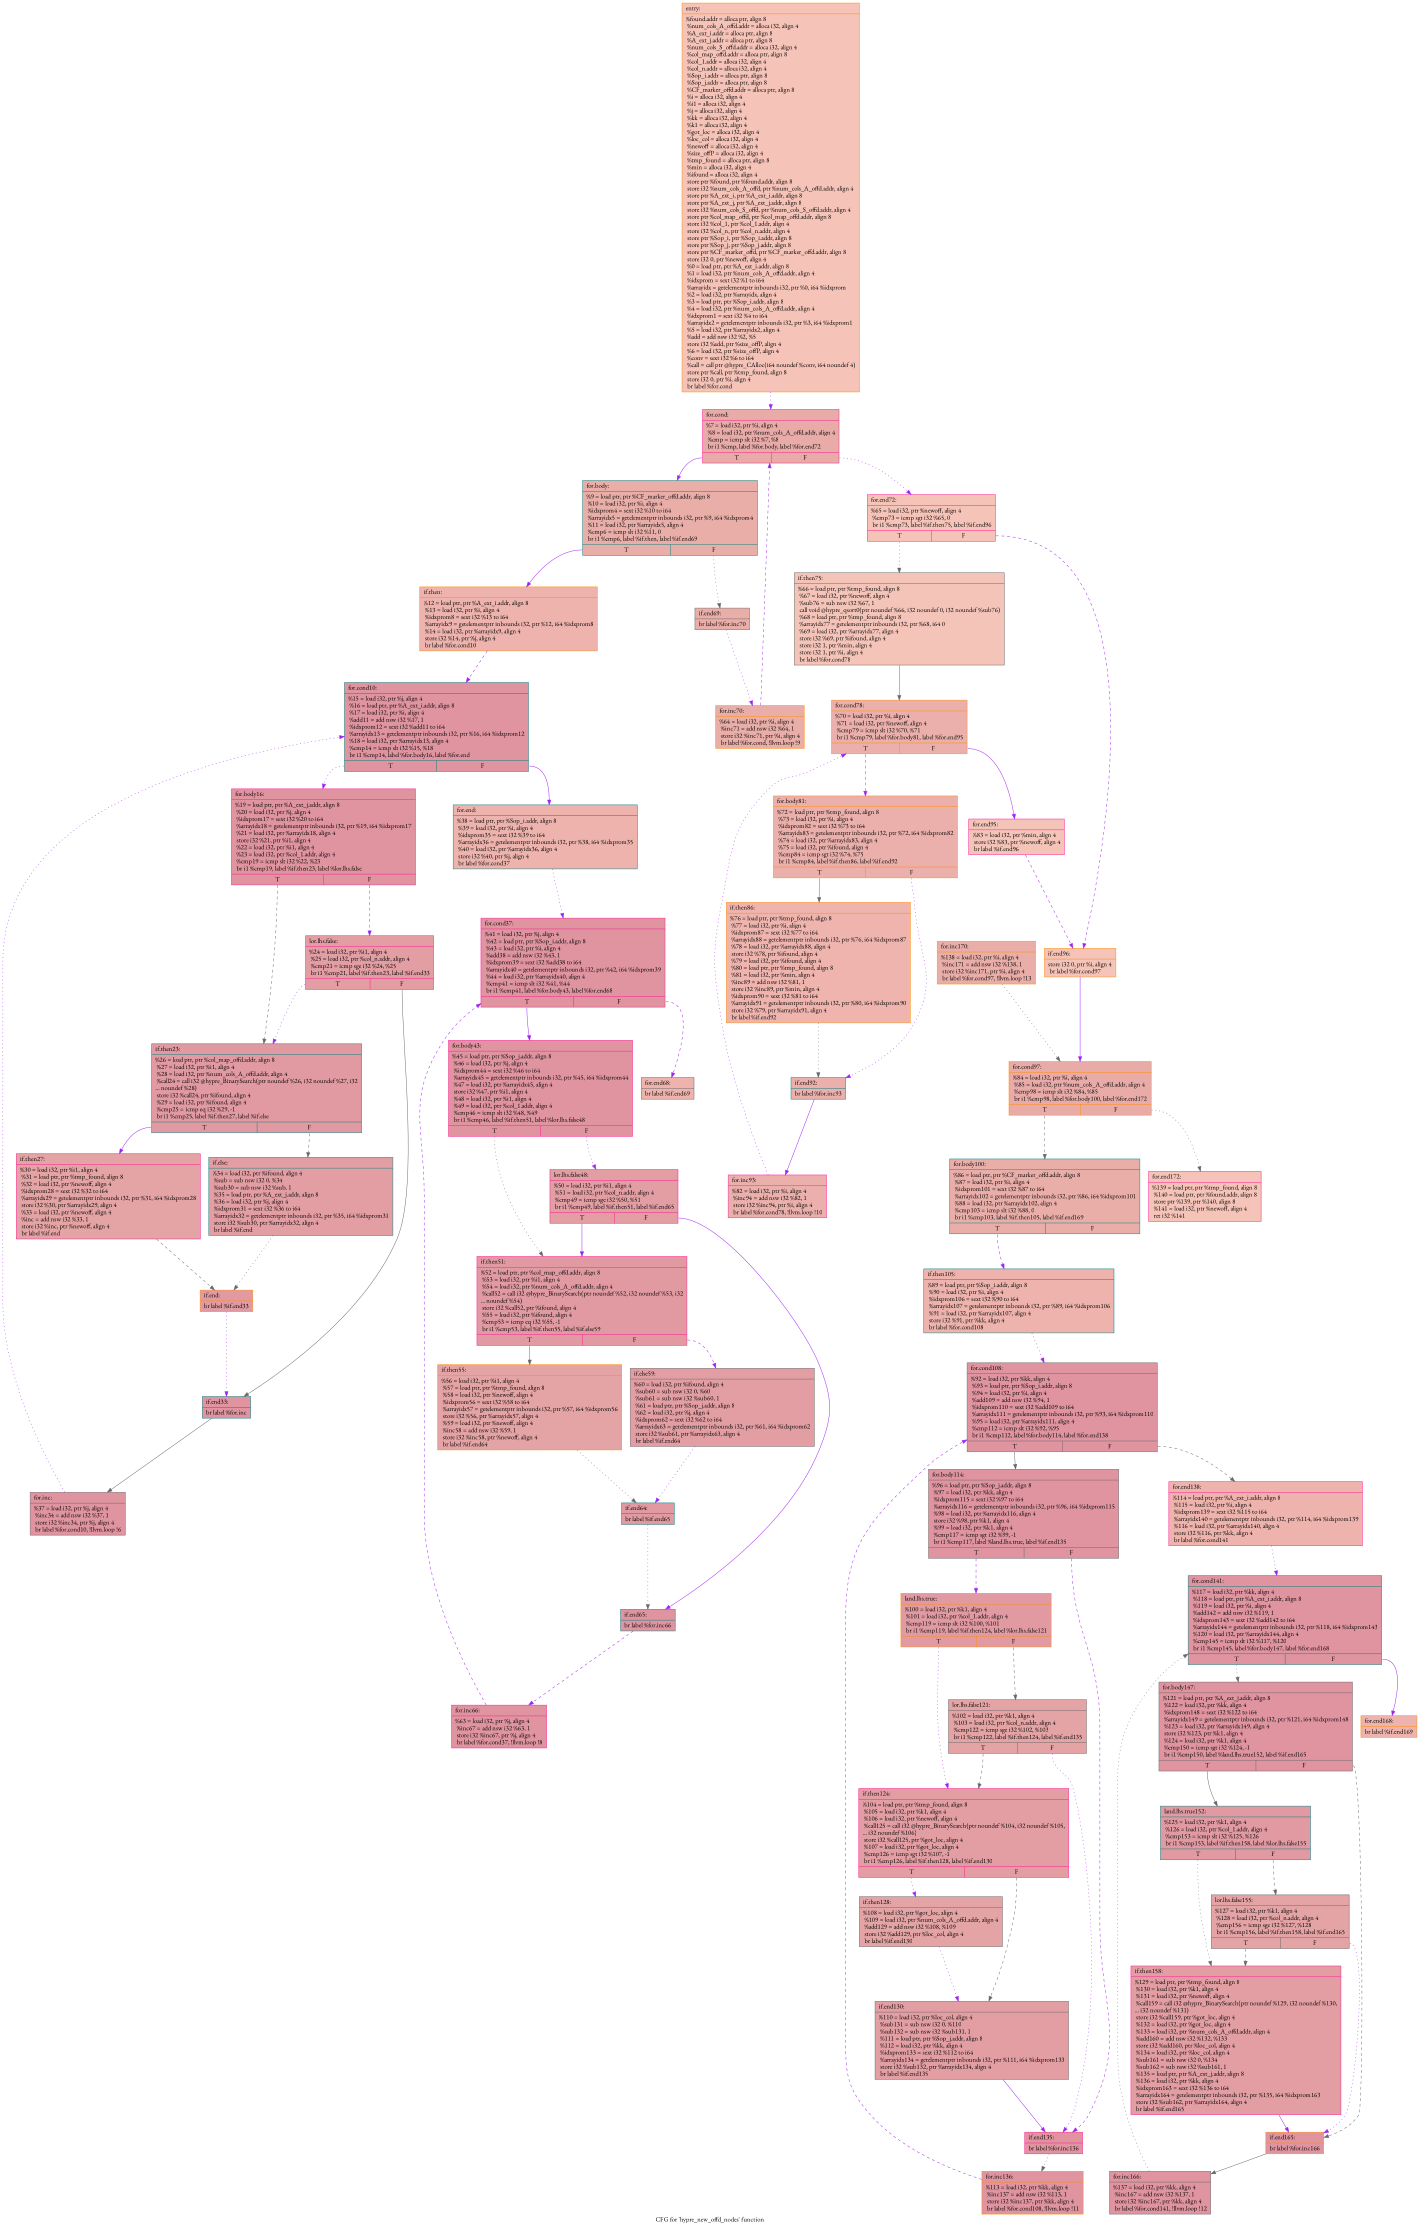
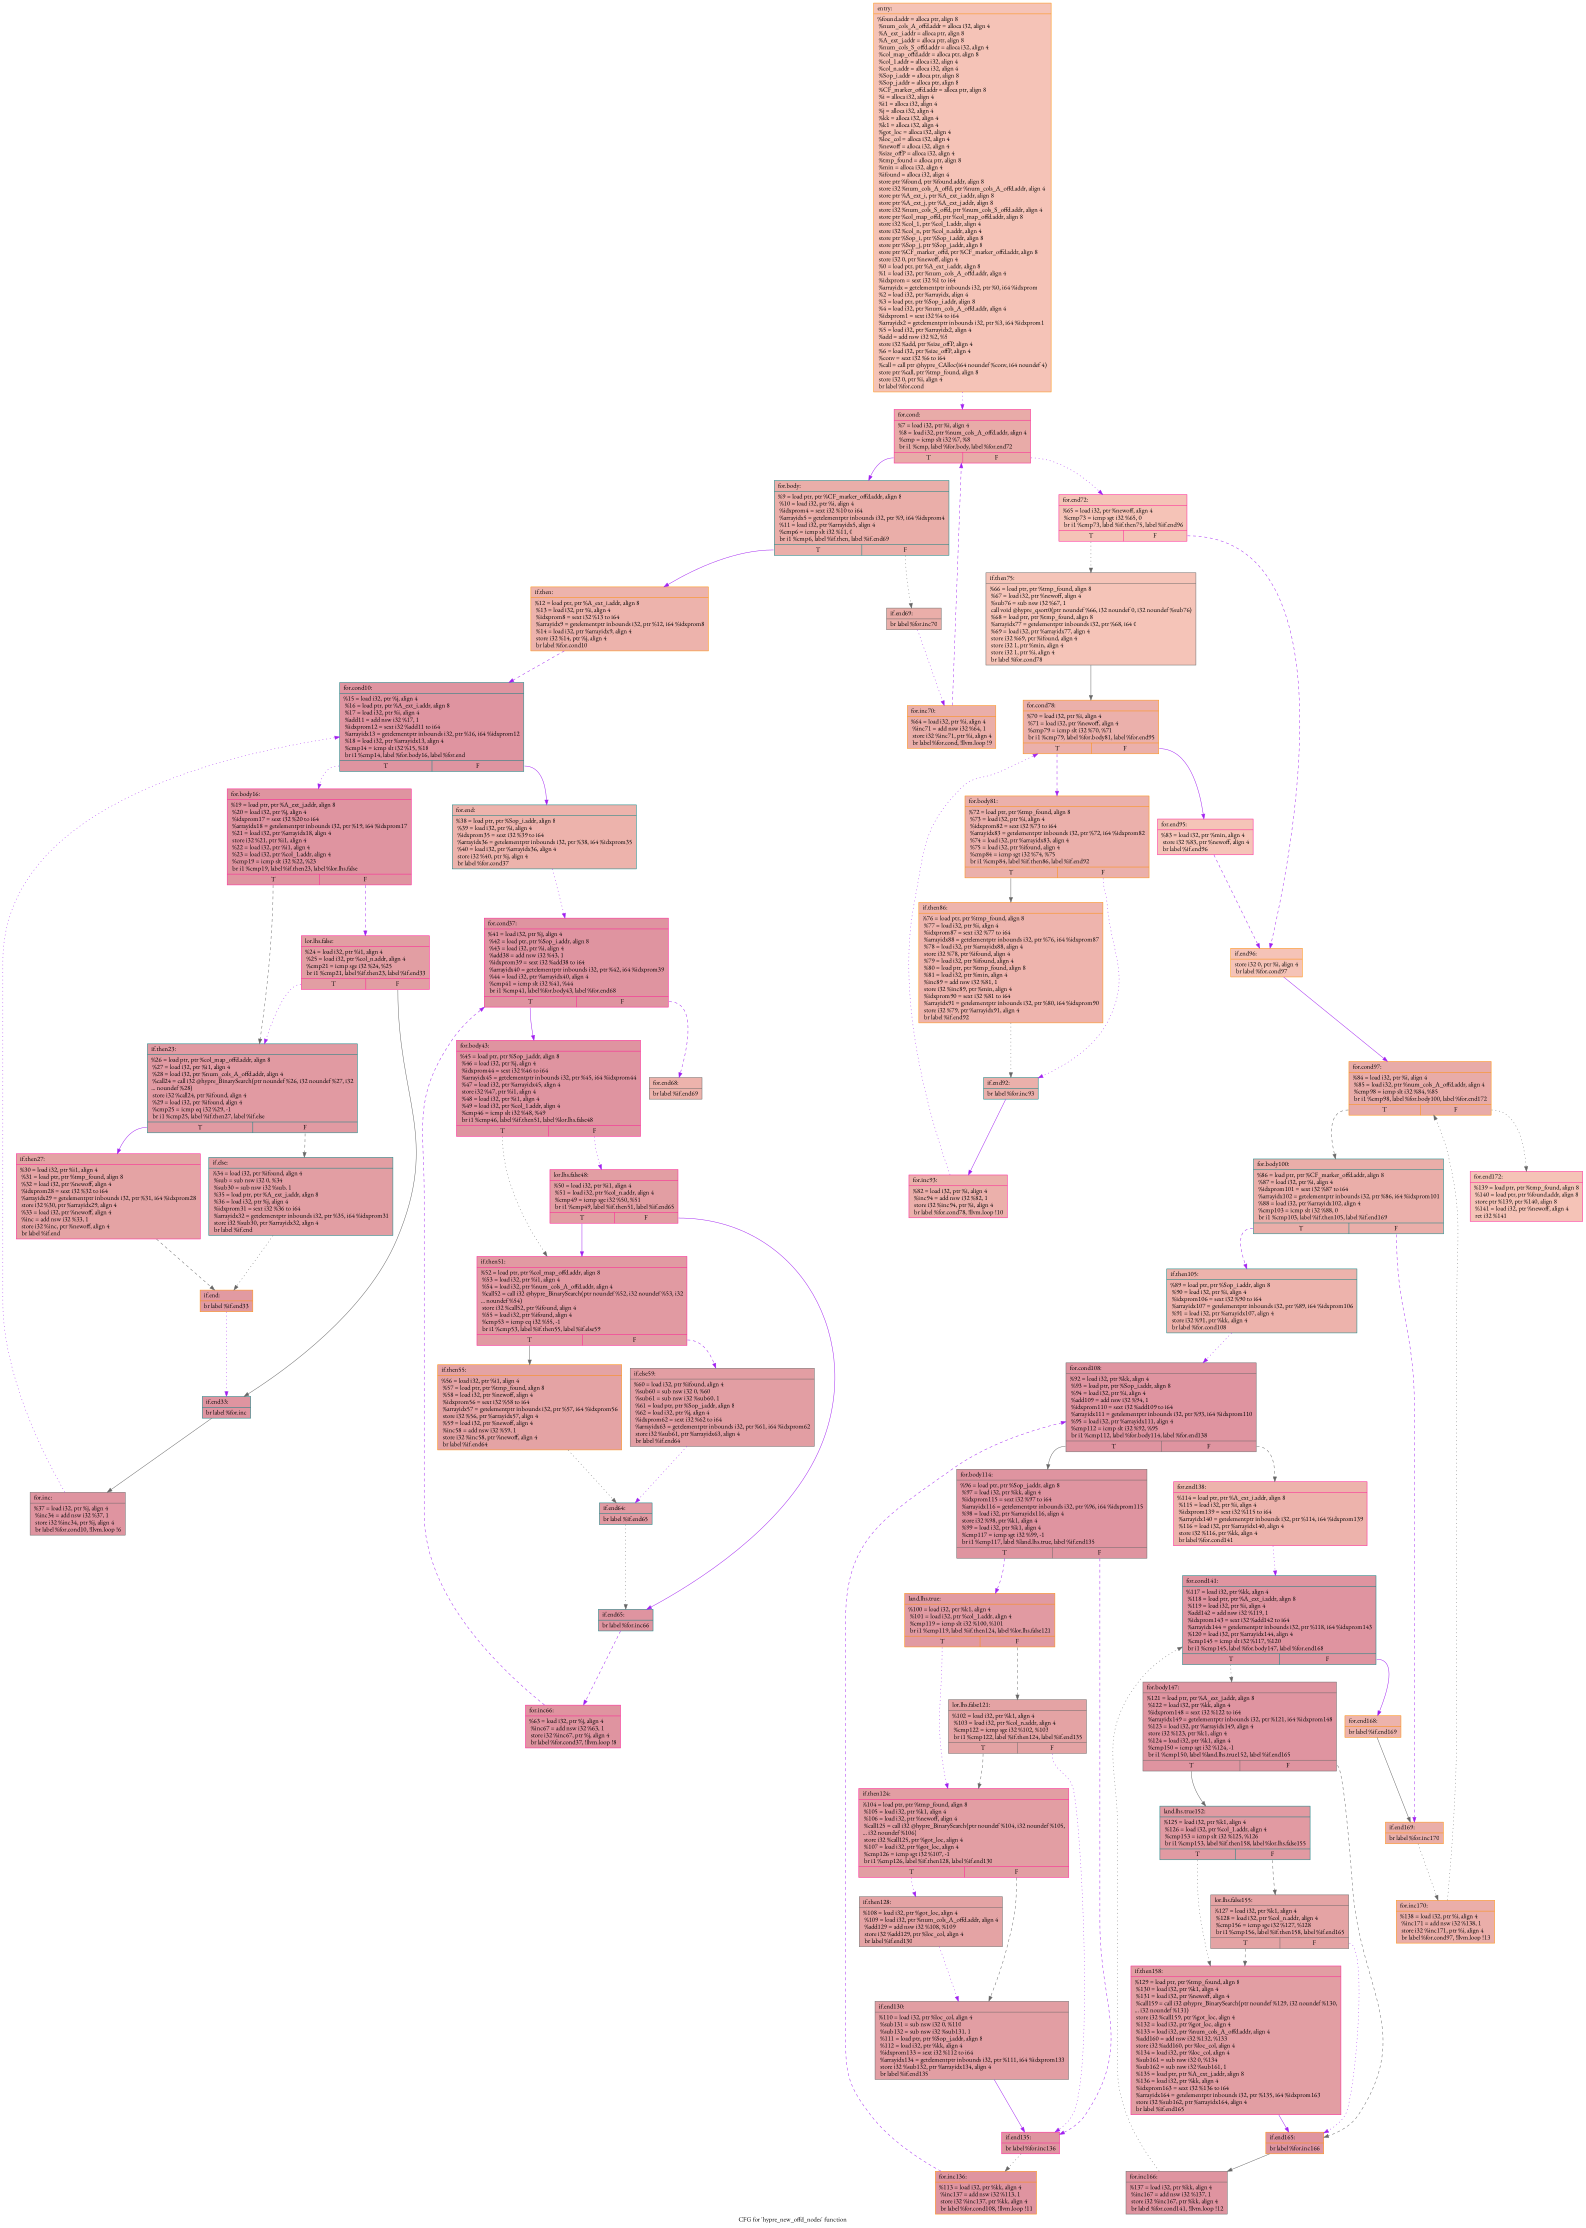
node "if.end169:": added
